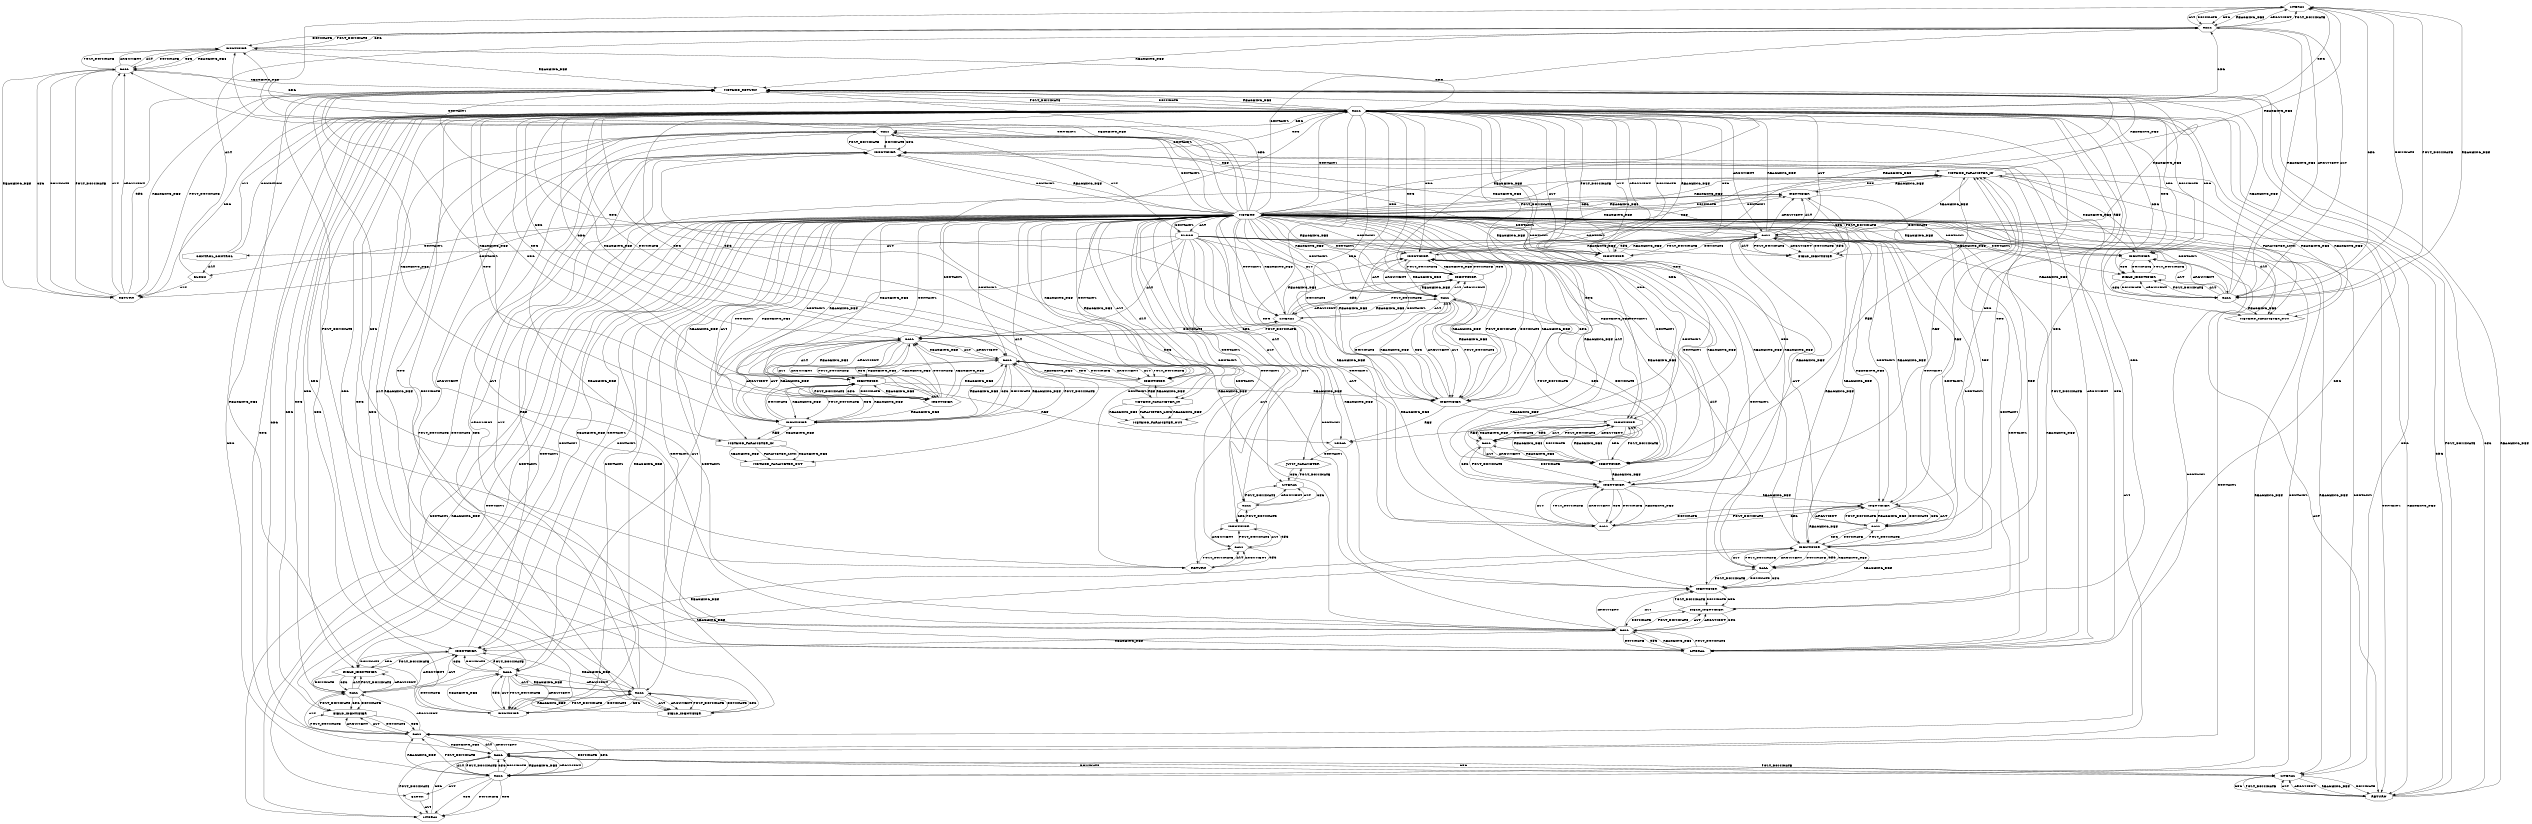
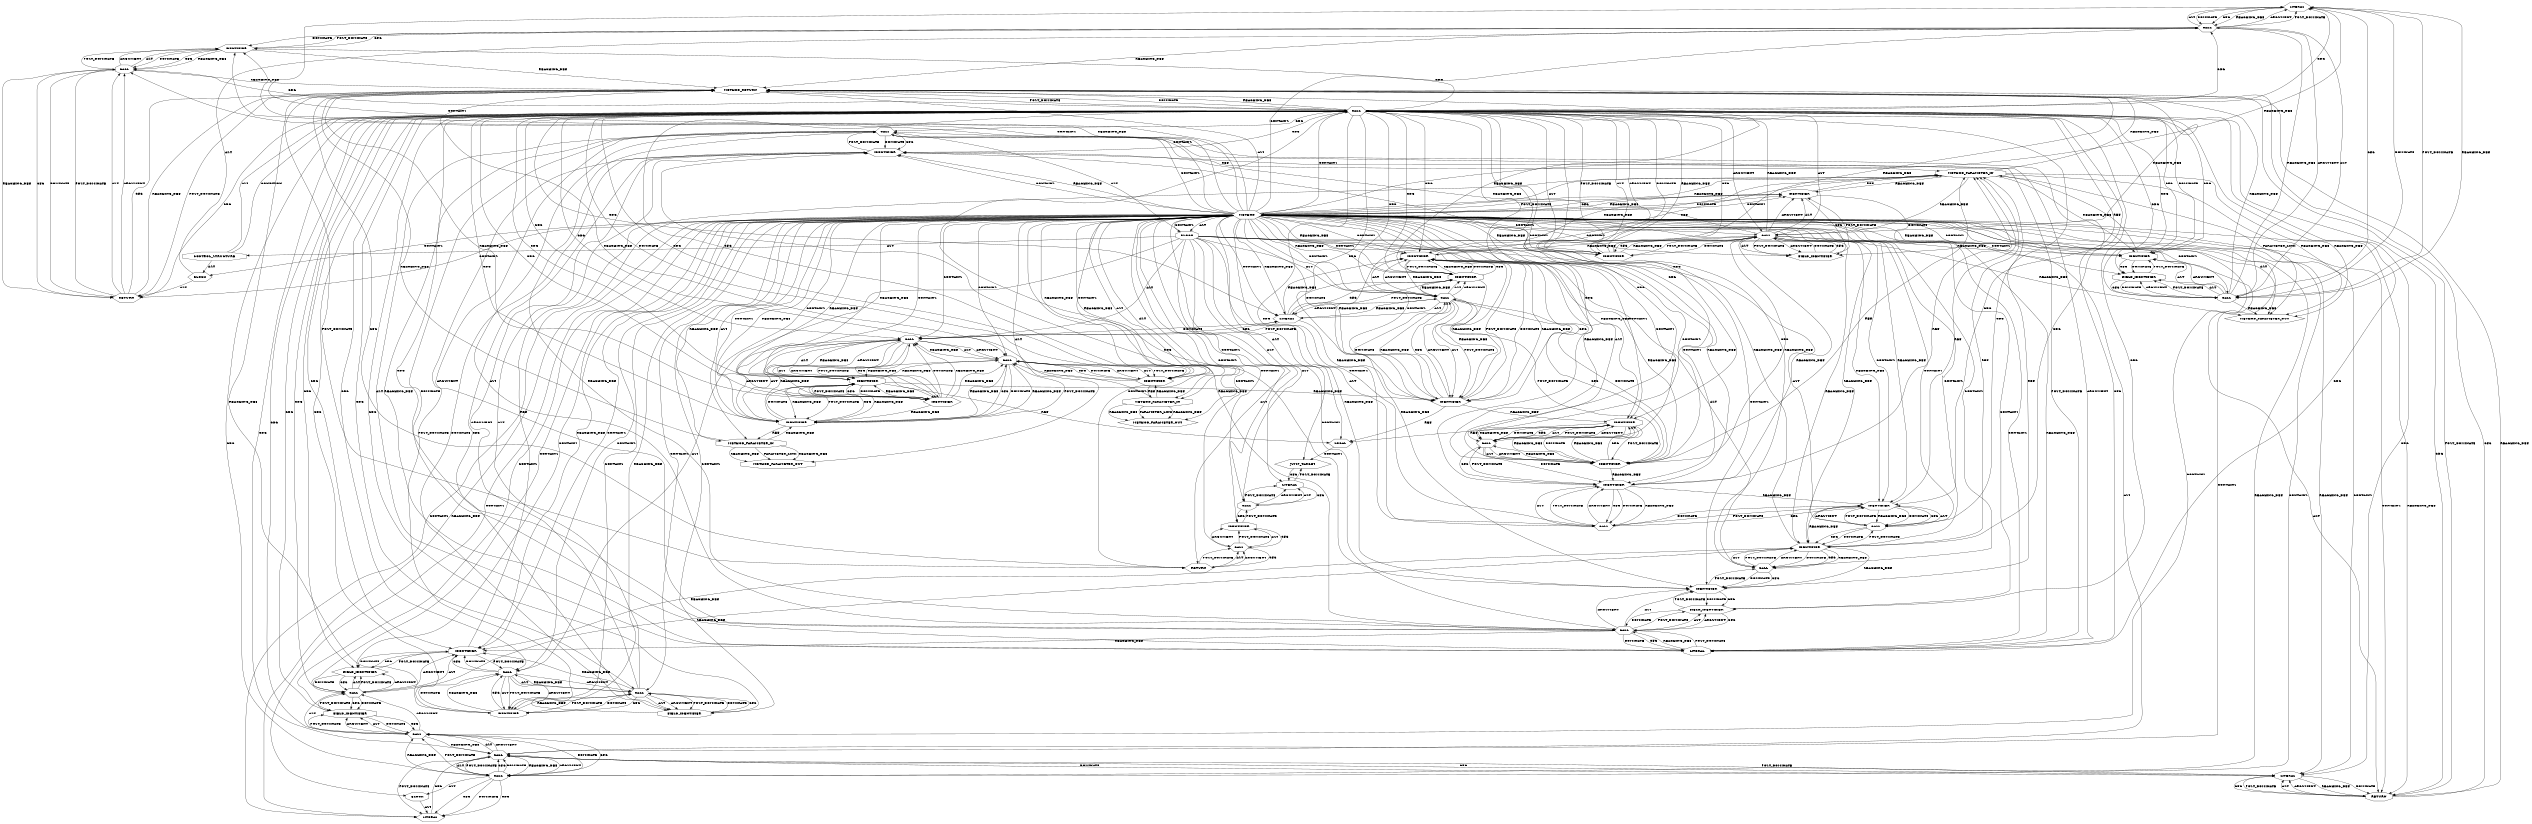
edge "METHOD" -> "METHOD_RETURN": label "CFG" -> "AST"
node "CONTROL_CONTROL": label "CONTROL_CONTROL" -> "CONTROL_STRUCTURE"
node "JUMP_PARAMETER": label "JUMP_PARAMETER" -> "JUMP_TARGET"
